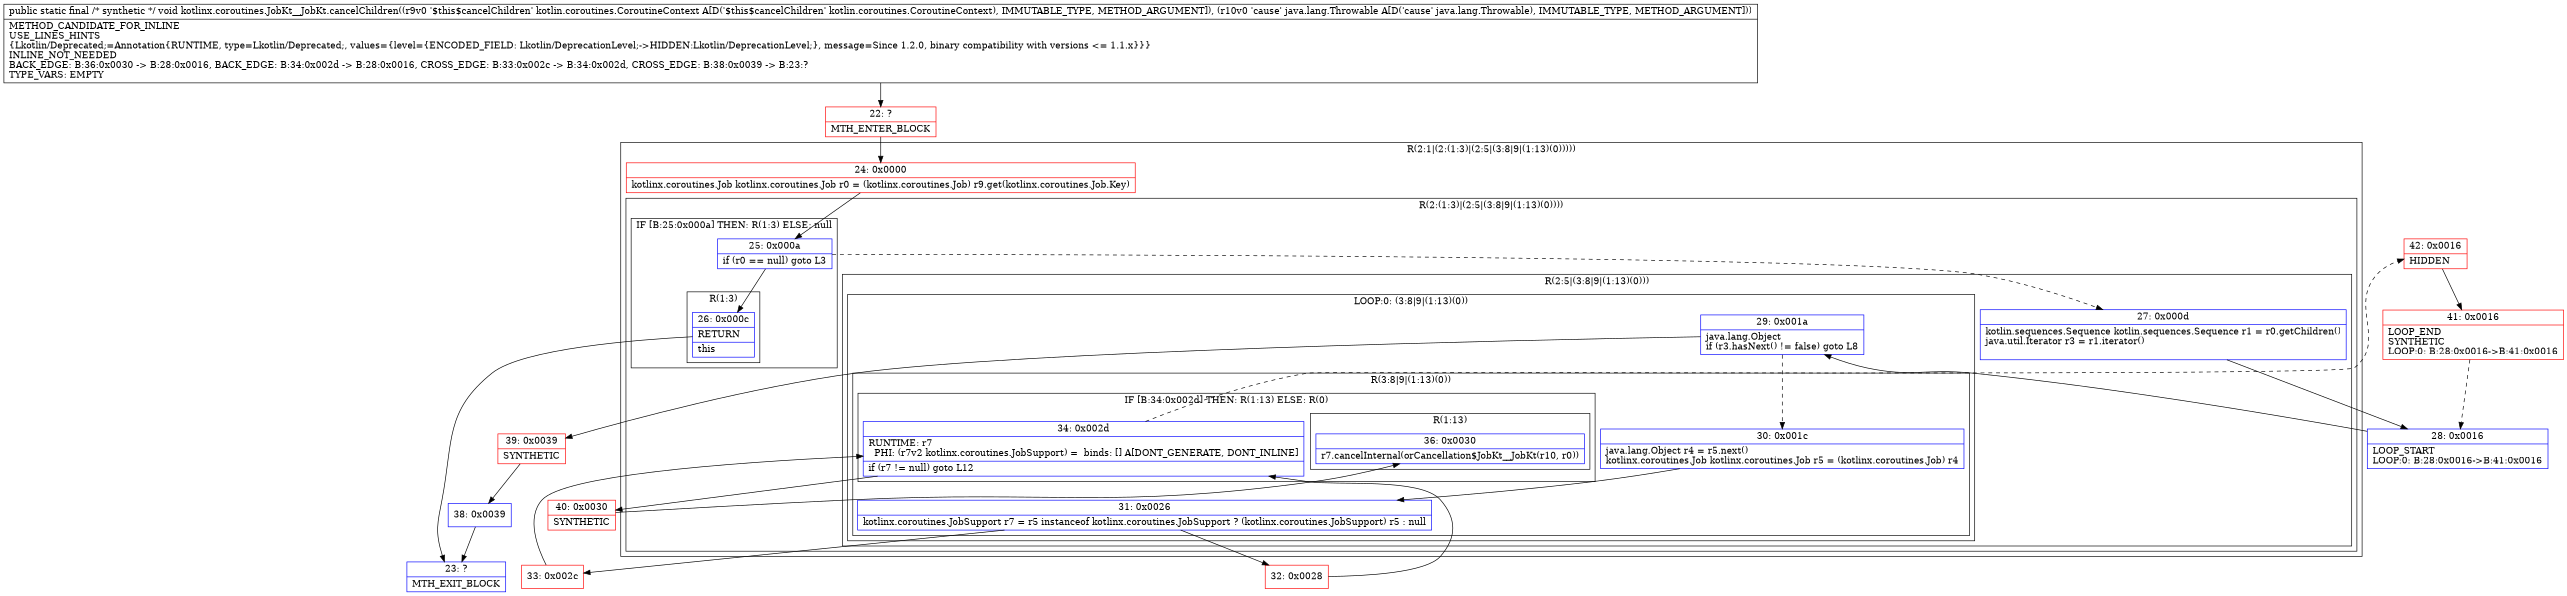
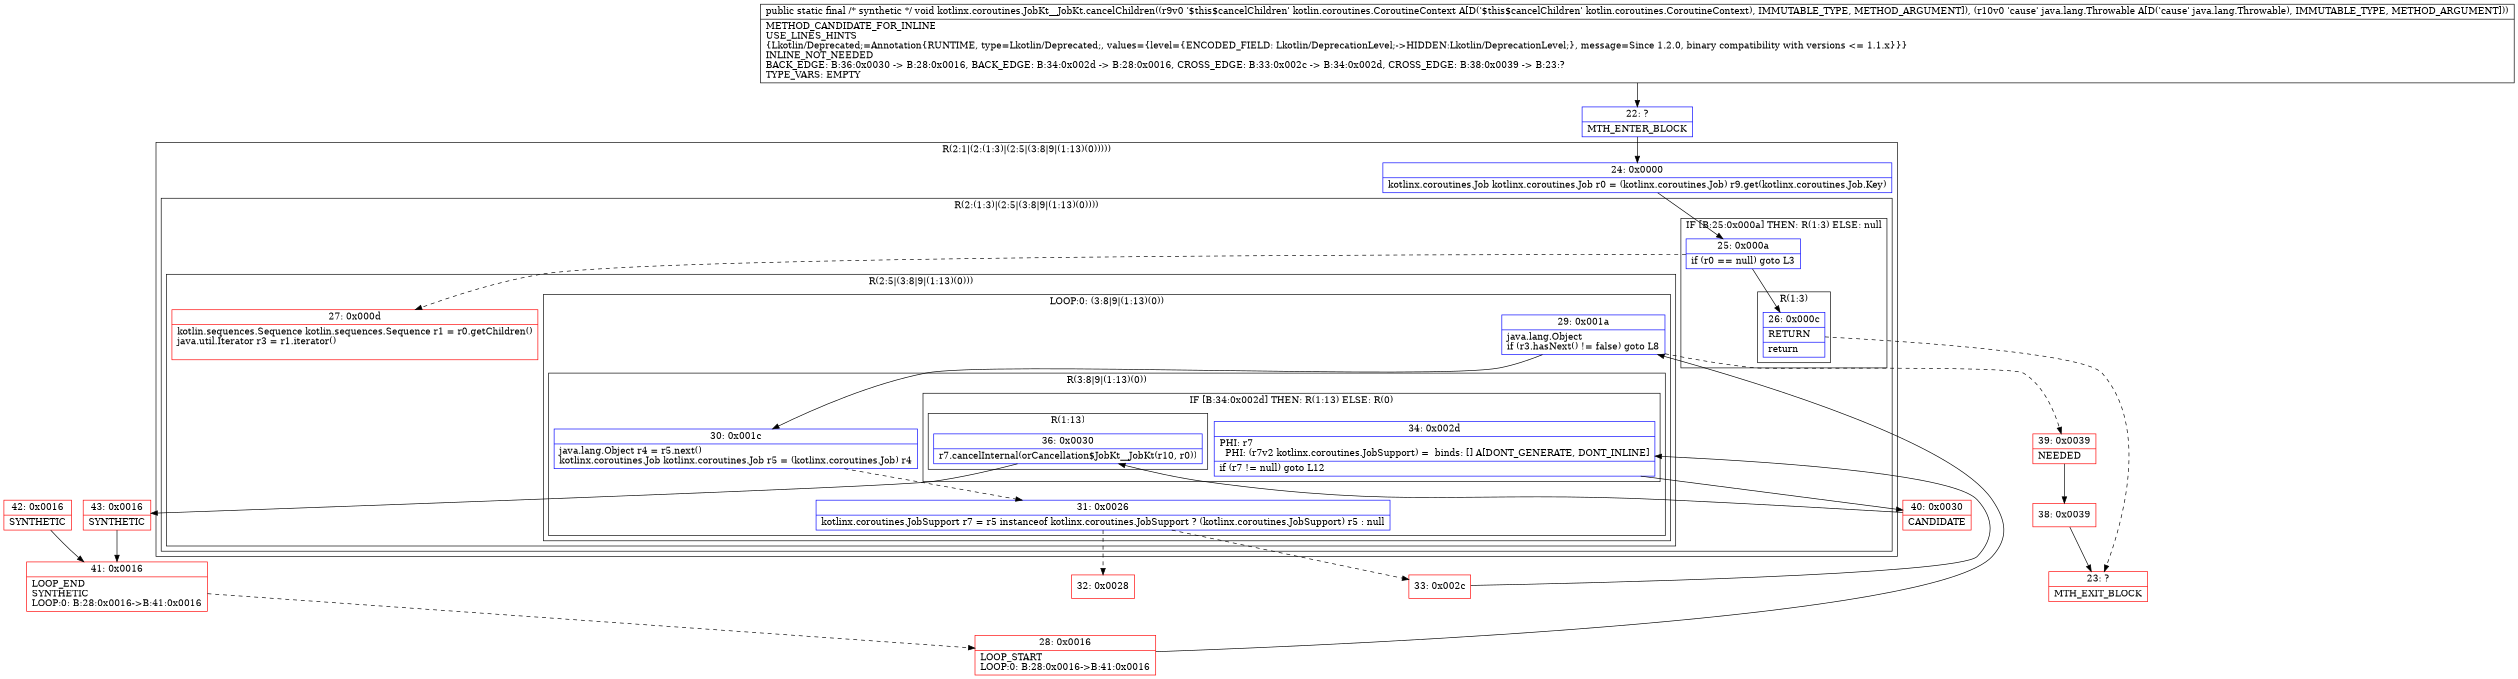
node "22: ?": color red -> blue
node "24: 0x0000": color red -> blue
node "42: 0x0016": text "HIDDEN" -> "SYNTHETIC"
node "27: 0x000d": color blue -> red
node "26: 0x000c": text "this" -> "return"
edge "29: 0x001a" -> "39: 0x0039": style solid -> dashed
edge "26: 0x000c" -> "23: ?": style solid -> dashed
edge "34: 0x002d" -> "42: 0x0016": removed
edge "29: 0x001a" -> "30: 0x001c": style dashed -> solid
edge "27: 0x000d" -> "28: 0x0016": removed
node "34: 0x002d": text "RUNTIME: r7" -> "PHI: r7"
node "28: 0x0016": color blue -> red
node "39: 0x0039": text "SYNTHETIC" -> "NEEDED"
edge "30: 0x001c" -> "31: 0x0026": style solid -> dashed
edge "32: 0x0028" -> "34: 0x002d": removed
node "43: 0x0016": added
node "38: 0x0039": color blue -> red
node "40: 0x0030": text "SYNTHETIC" -> "CANDIDATE"
edge "31: 0x0026" -> "32: 0x0028": style solid -> dashed
edge "31: 0x0026" -> "33: 0x002c": style solid -> dashed
node "23: ?": color blue -> red
